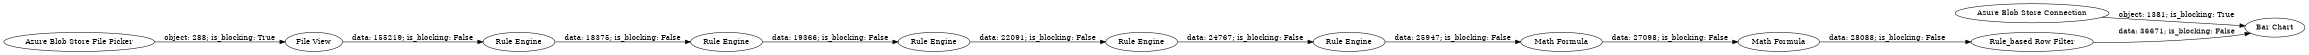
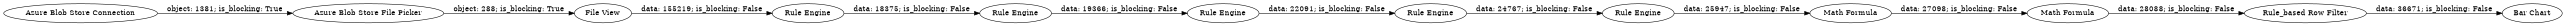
edge "Azure Blob Store Connection" -> "Bar Chart": now "Azure Blob Store Connection" -> "Azure Blob Store File Picker"
